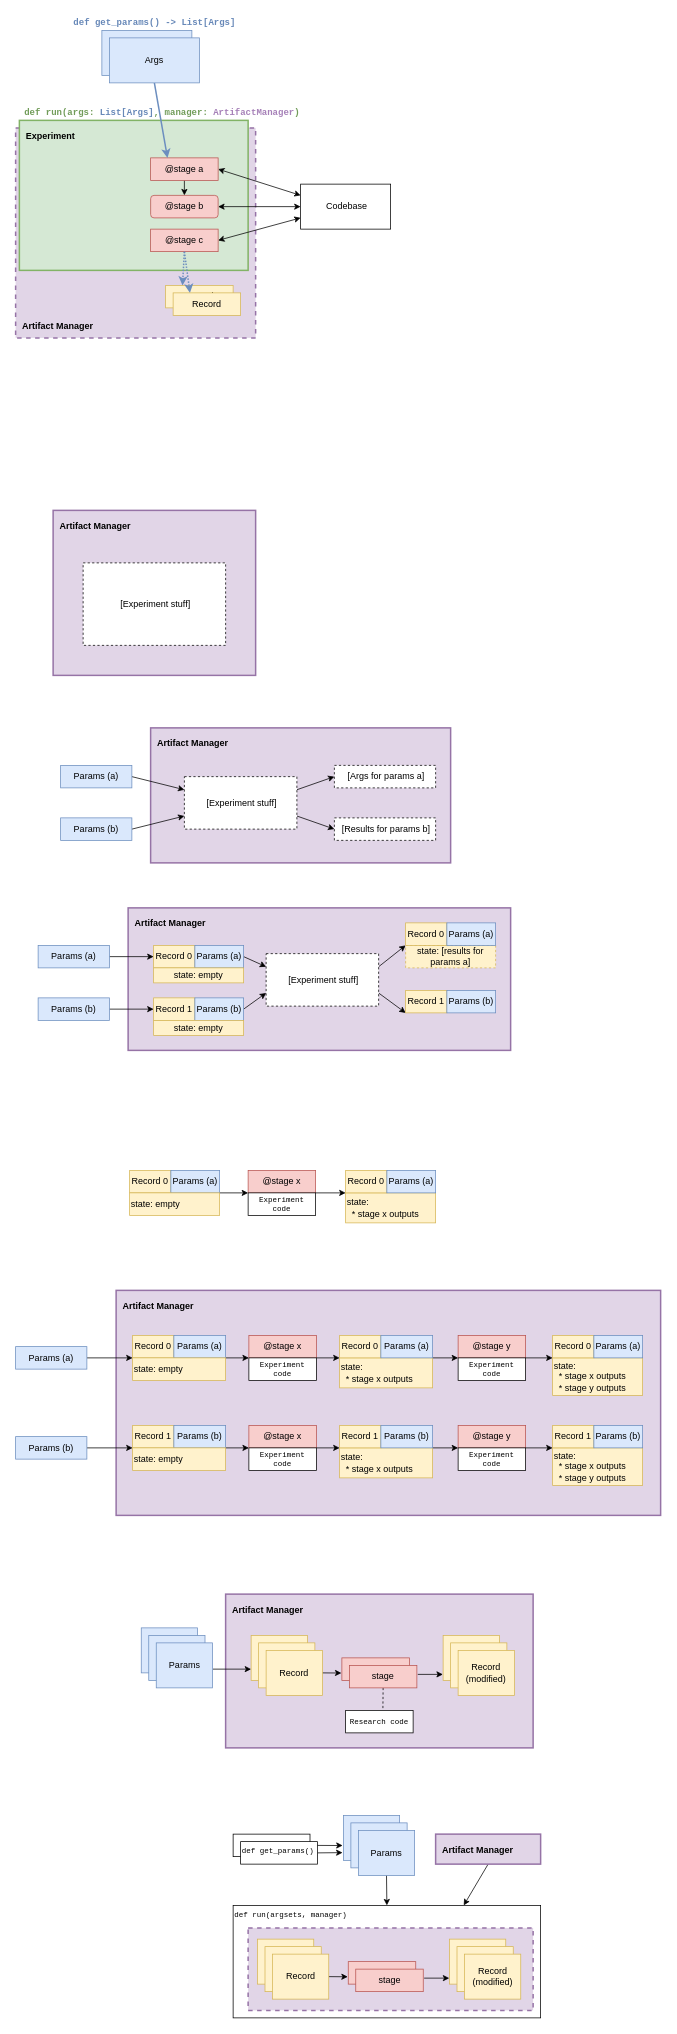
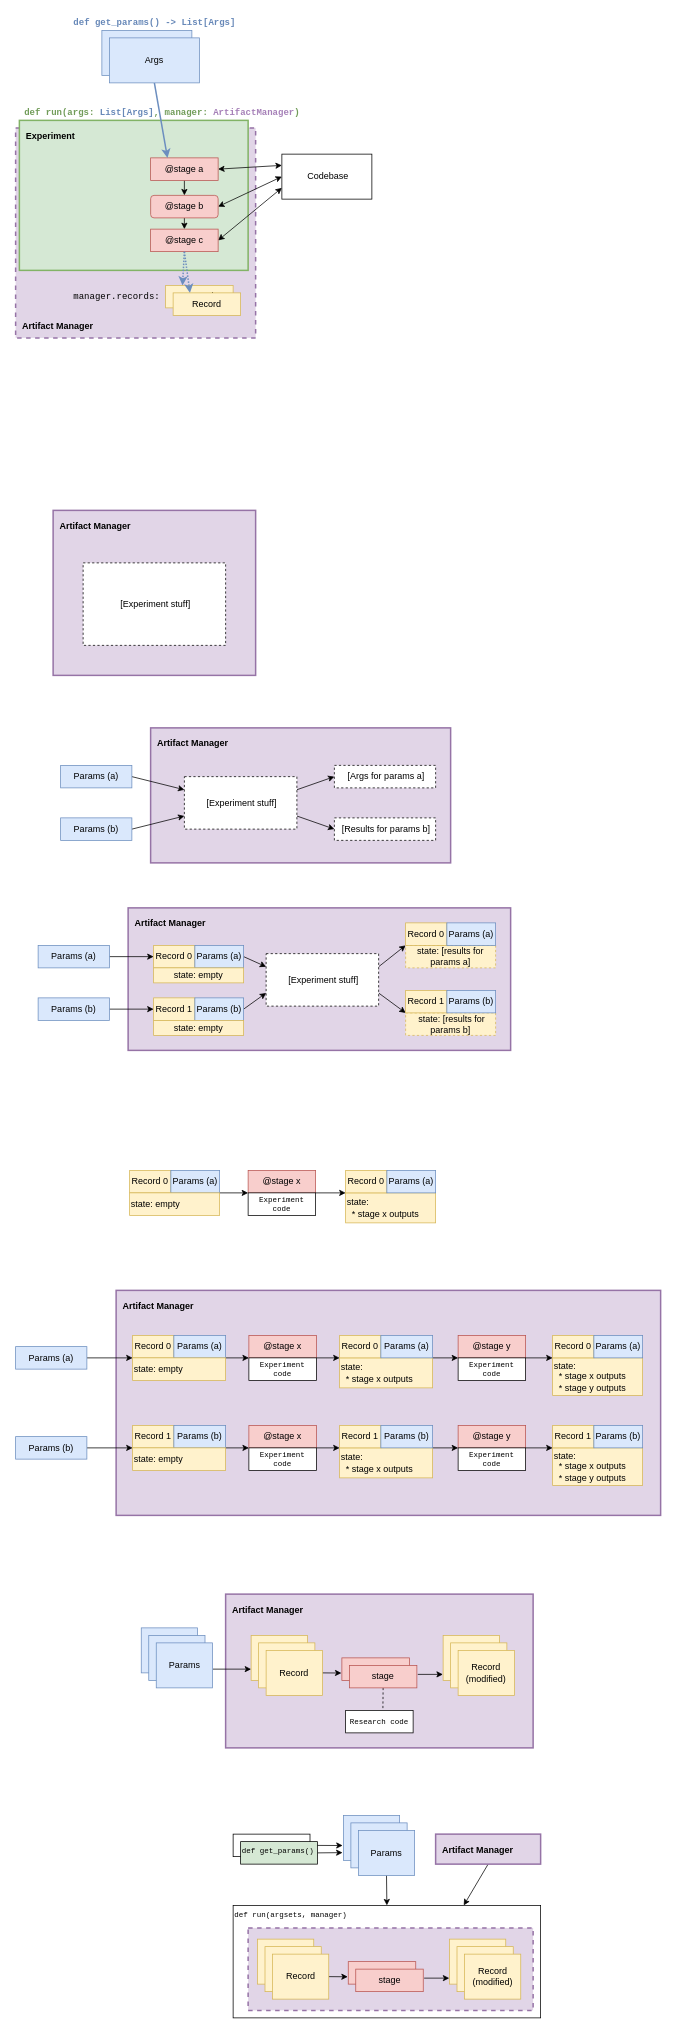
node "Codebase": moved (345, 207) -> (327, 177)
edge "@stage b" -> "@stage c": added
node "manager.records:": added
node "state: [results for params b]": added
node "def get_params()": fillcolor #ffffff -> #d5e8d4
